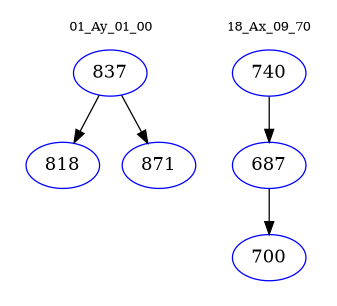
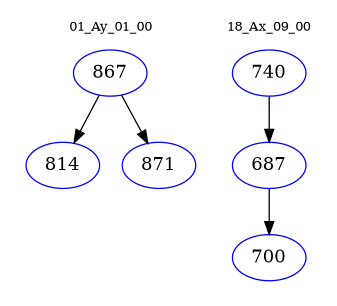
cluster "18_Ax_09_70": label "18_Ax_09_70" -> "18_Ax_09_00"
node "837": label "837" -> "867"
node "818": label "818" -> "814"
